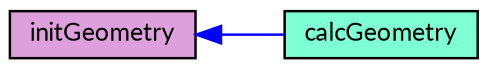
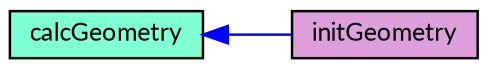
edge "calcGeometry" -> "initGeometry": reversed
